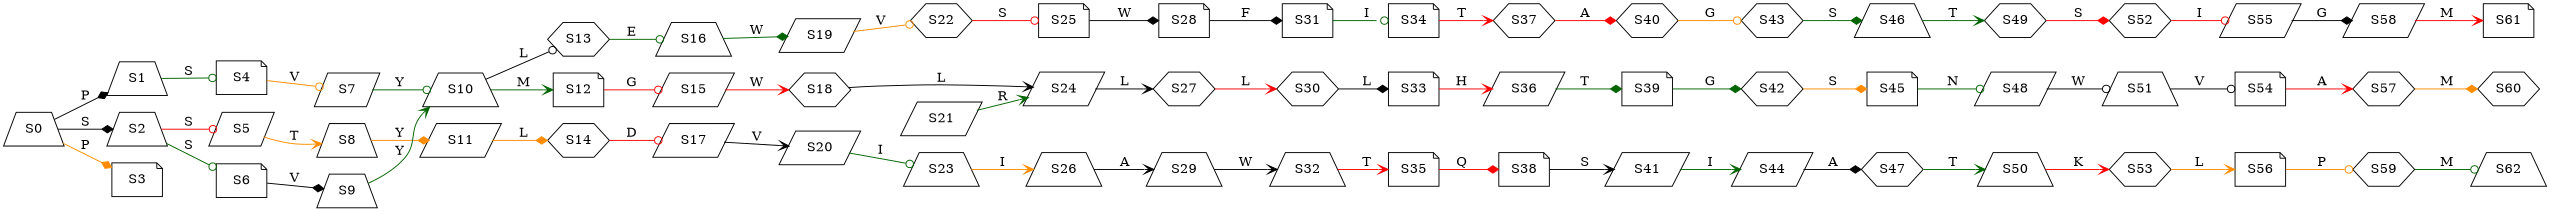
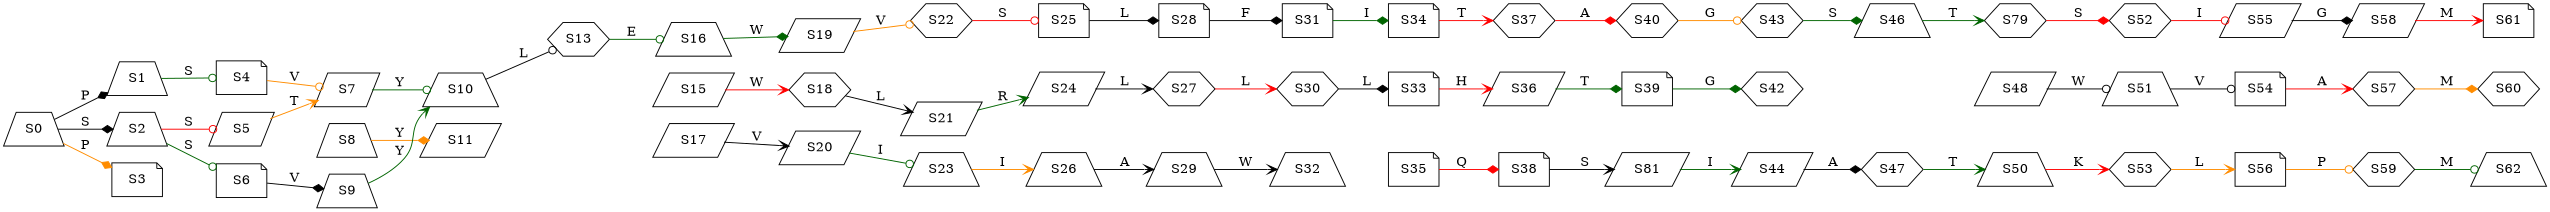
edge "S25" -> "S28": label "W" -> "L"
edge "S31" -> "S34": arrowhead odot -> diamond
node "S49": label "S49" -> "S79"
edge "S18" -> "S24": now "S18" -> "S21"
node "S45": removed
node "S12": removed
node "S14": removed
edge "S5" -> "S8": now "S5" -> "S7"
edge "S32" -> "S35": removed, label "T"
node "S41": label "S41" -> "S81"
